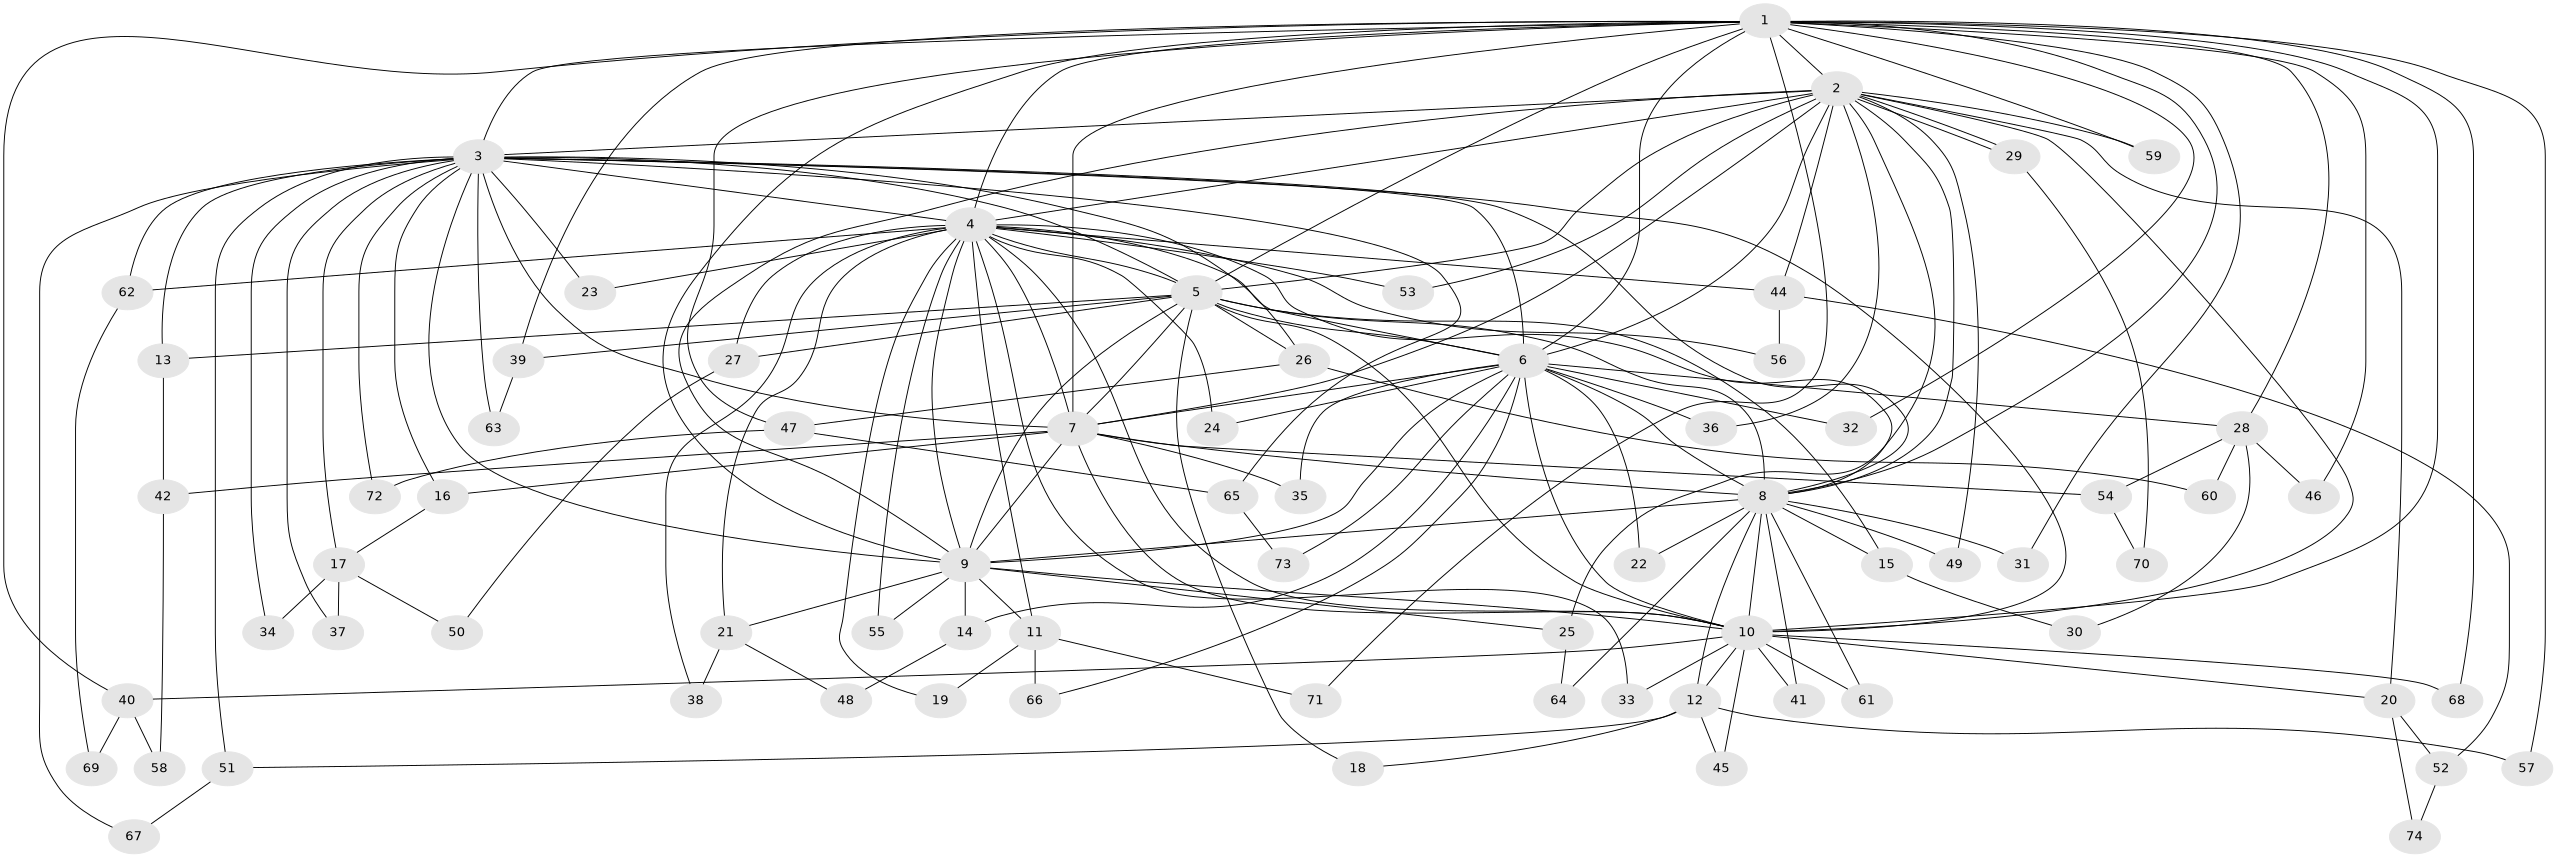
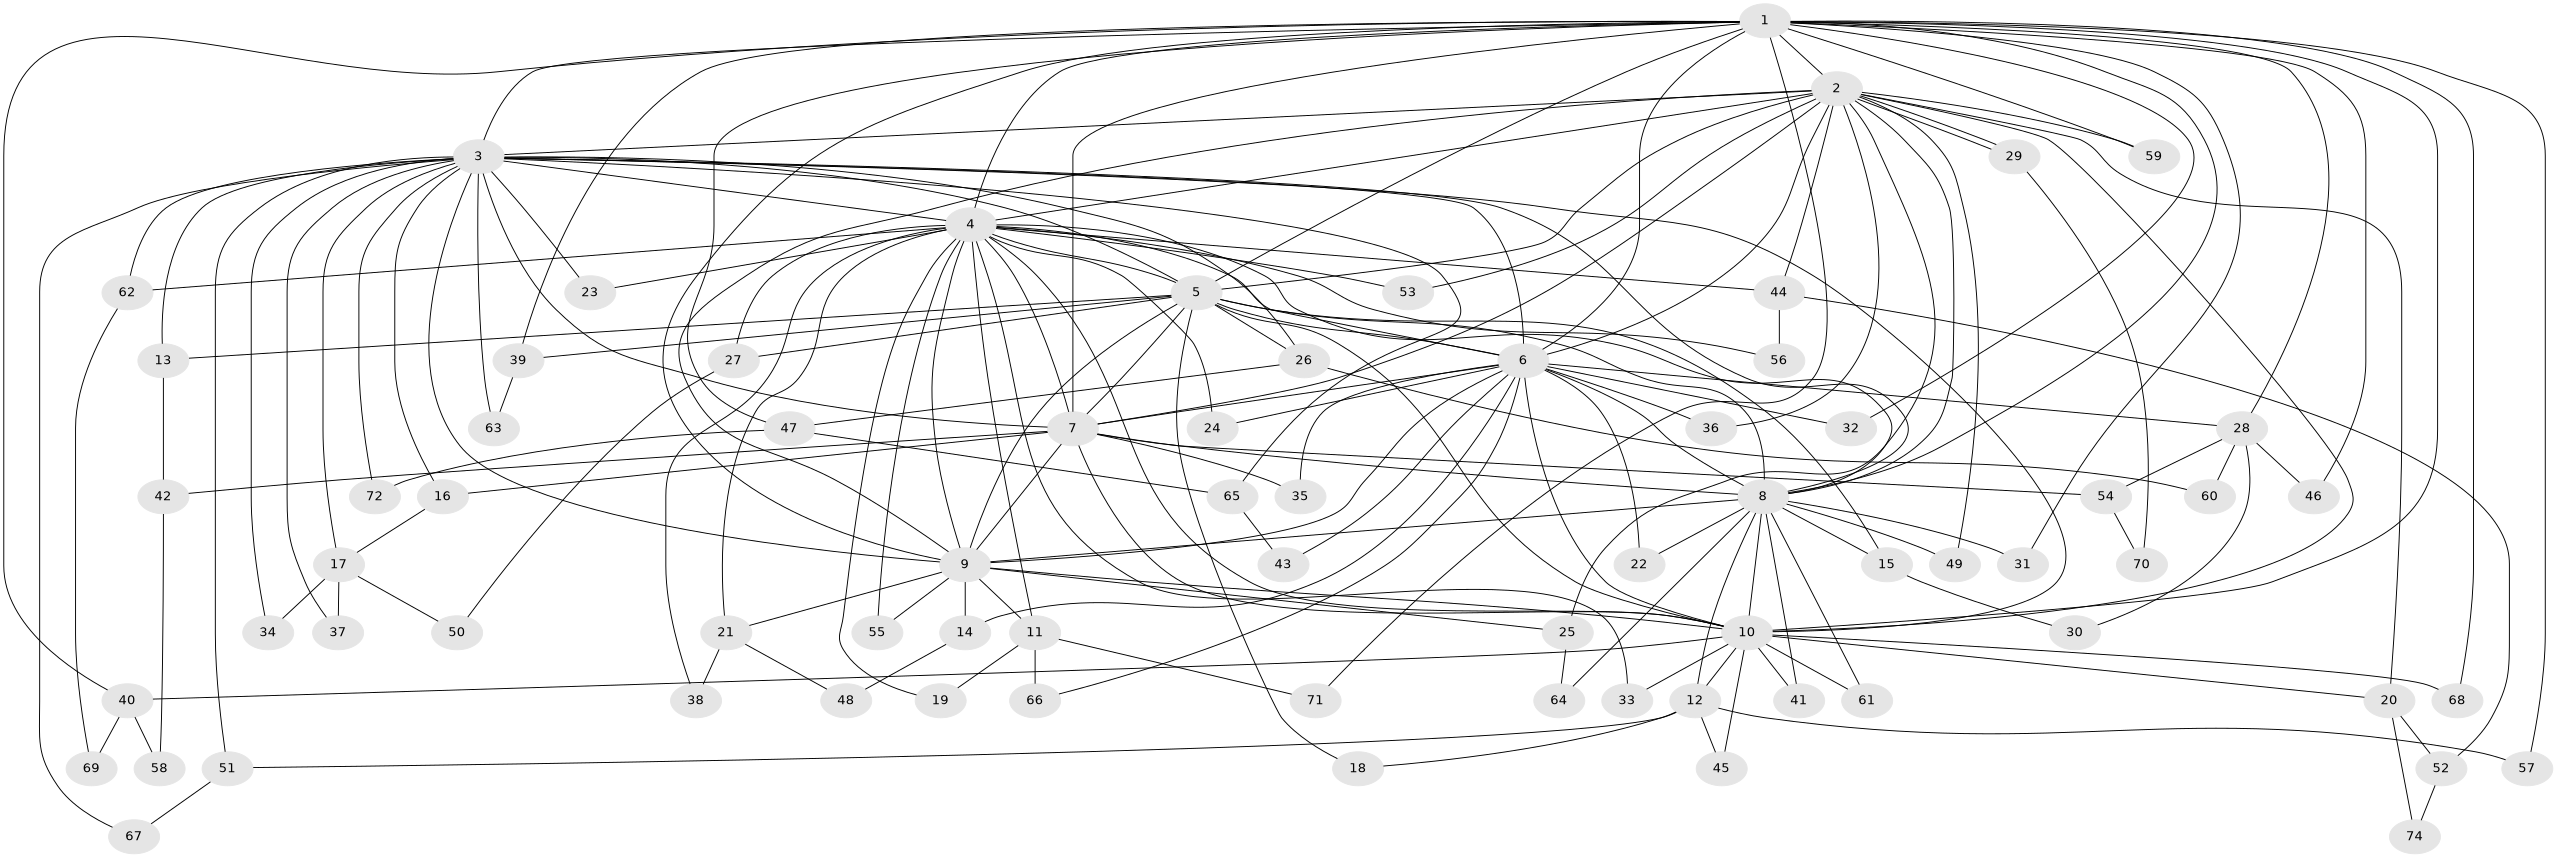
node "73": label "73" -> "43"
